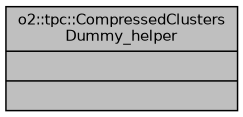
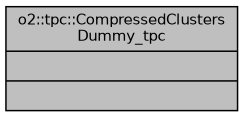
node "o2::tpc::CompressedClusters": text "Dummy_helper" -> "Dummy_tpc"
